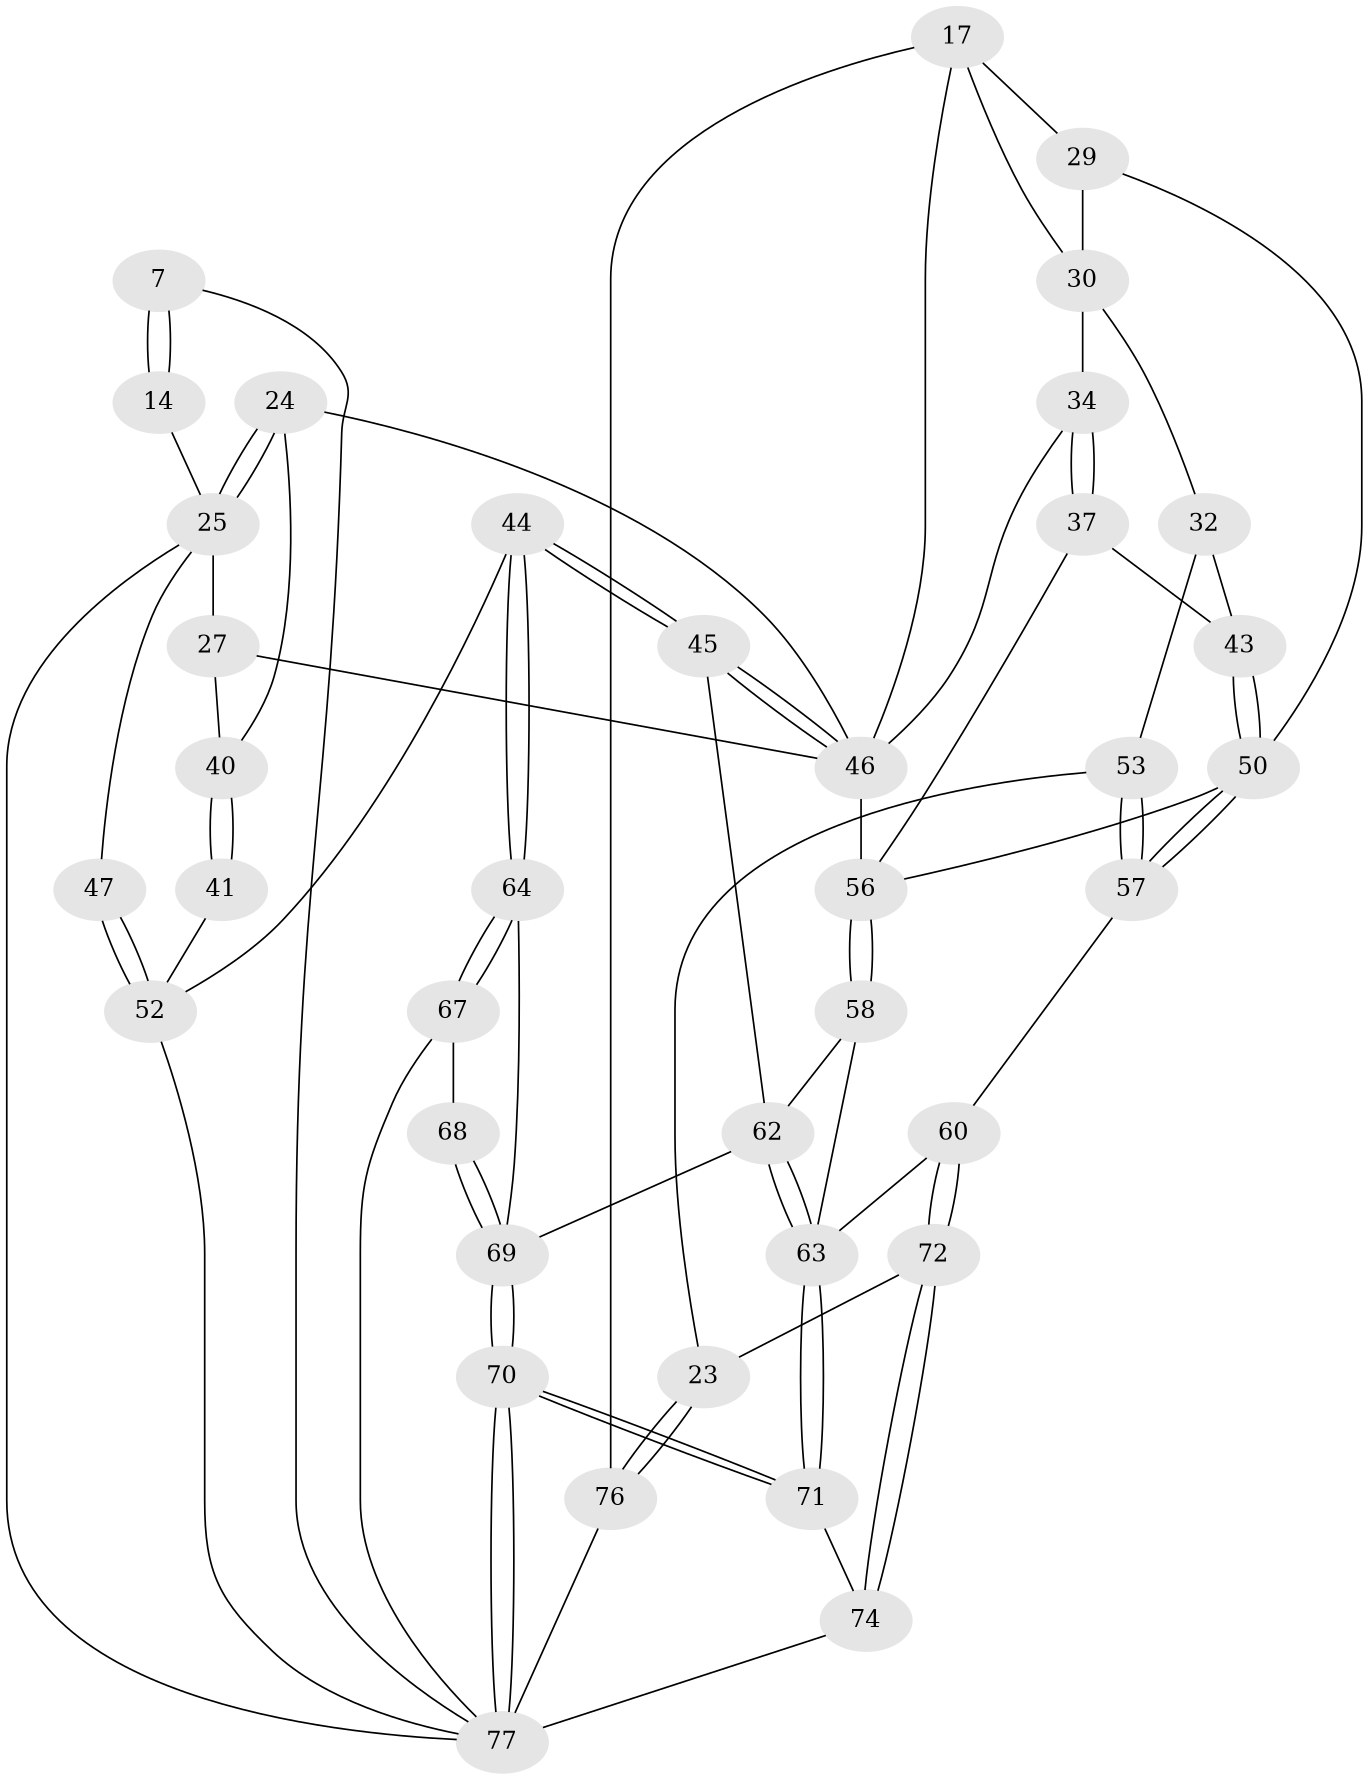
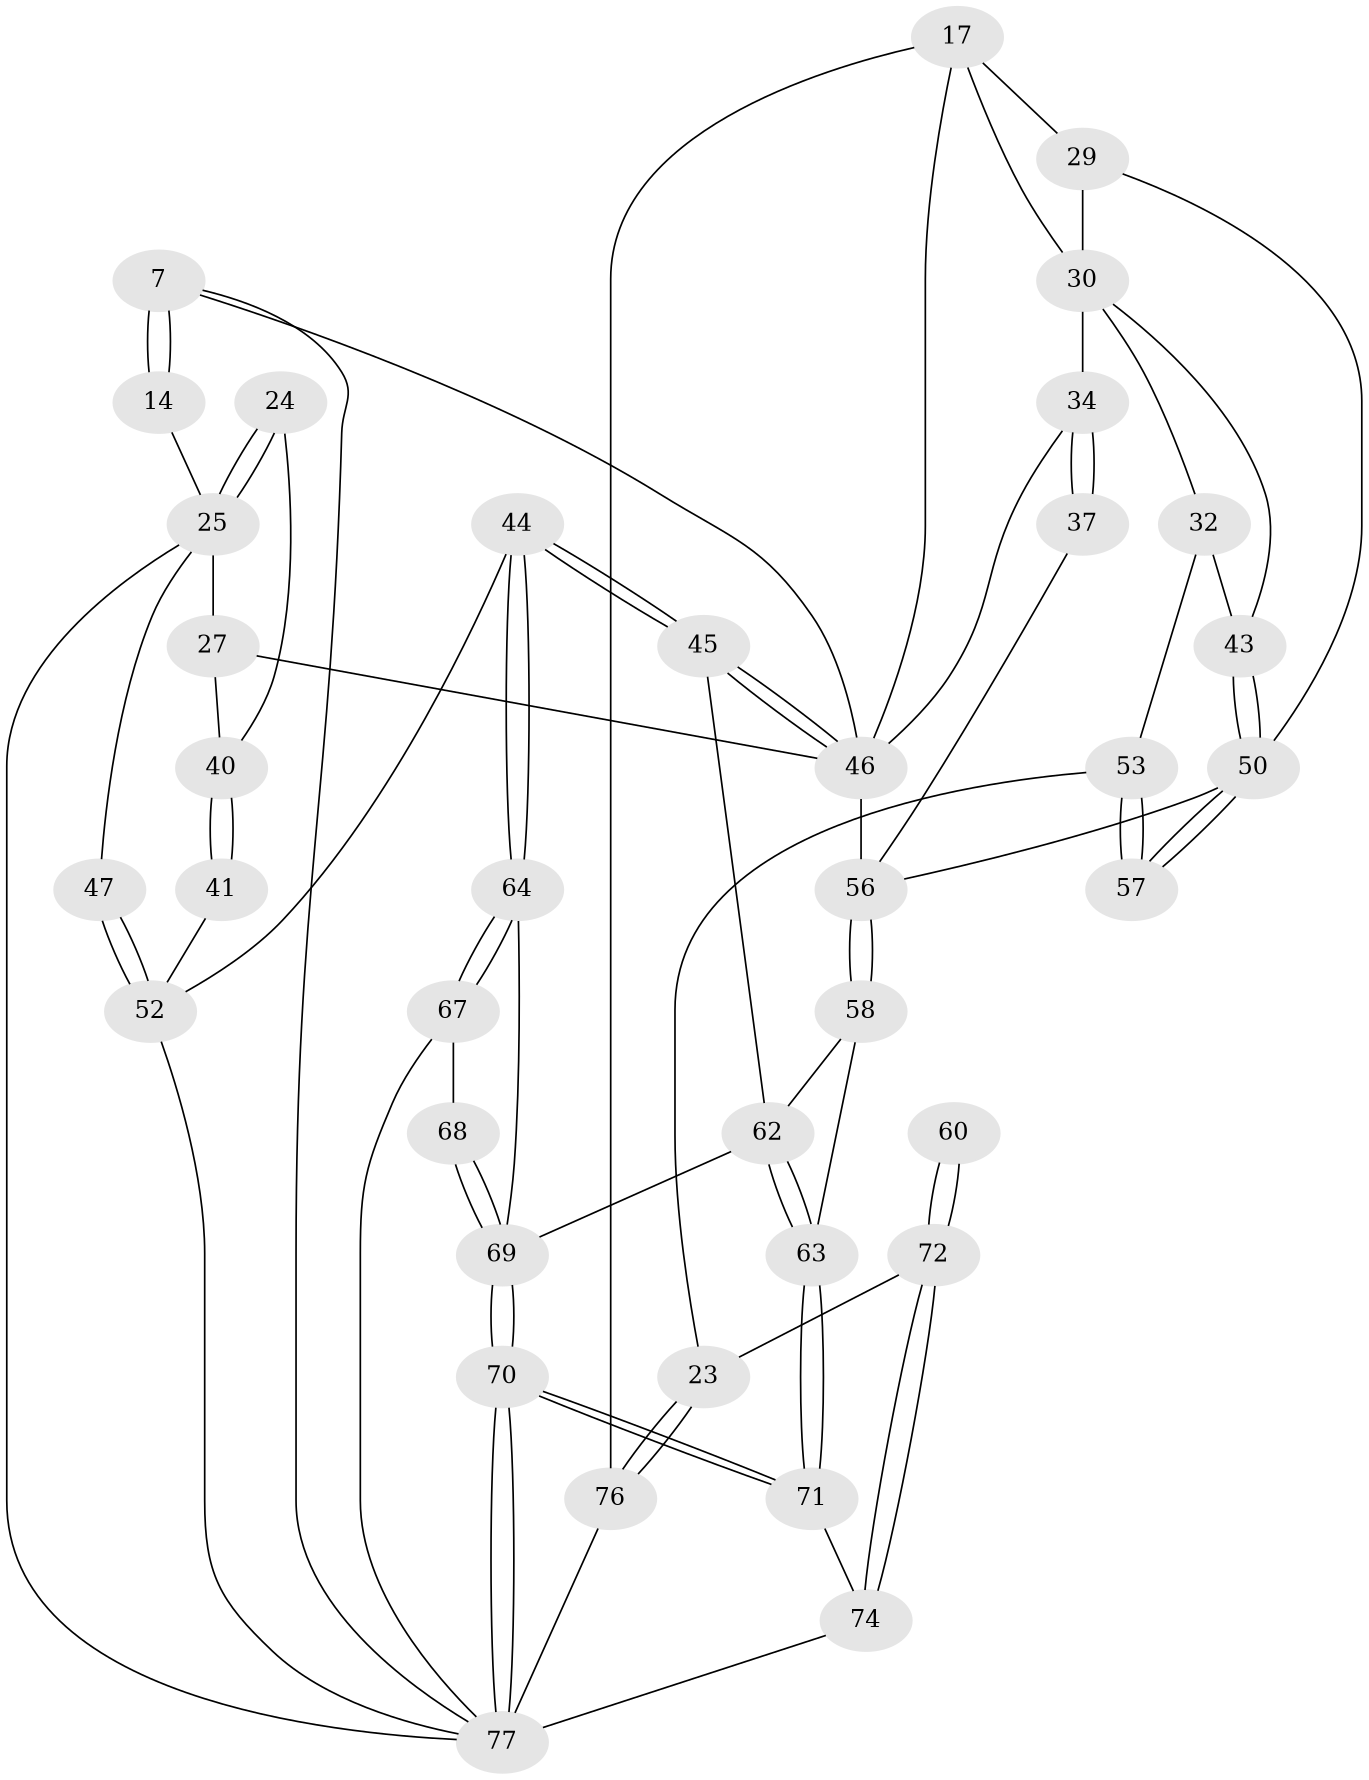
edge "24" -- "46": now "7" -- "46"
edge "37" -- "43": now "30" -- "43"
edge "57" -- "60": removed
edge "60" -- "63": removed
